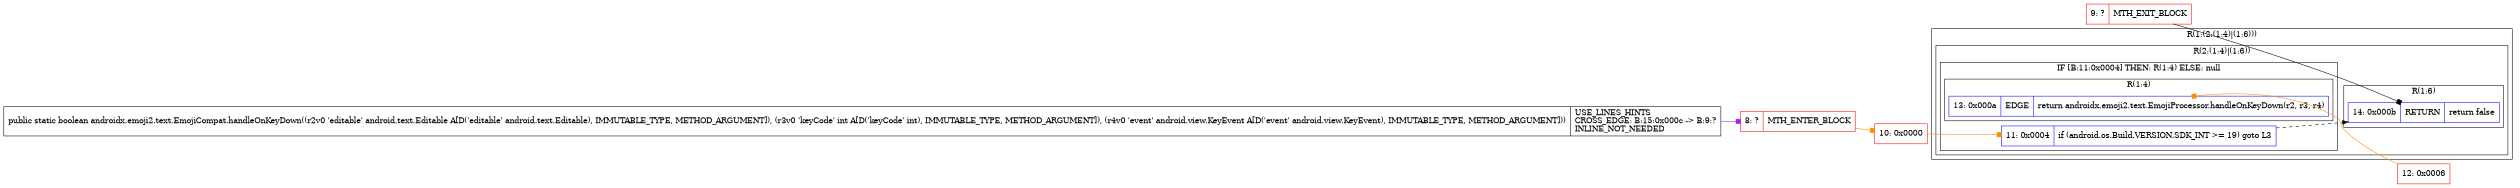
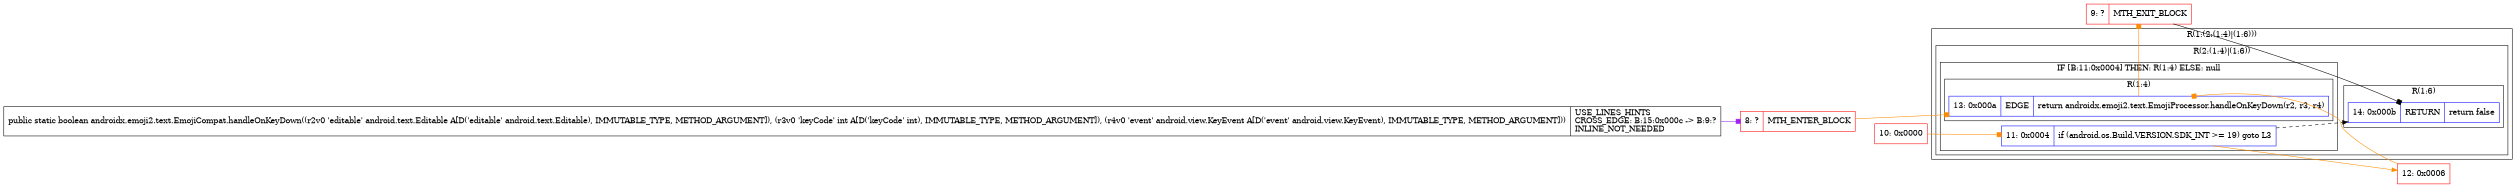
edge "13: 0x000a" -> "9: ?": added
edge "8: ?" -> "10: 0x0000": now "8: ?" -> "13: 0x000a"
edge "11: 0x0004" -> "12: 0x0006": added
